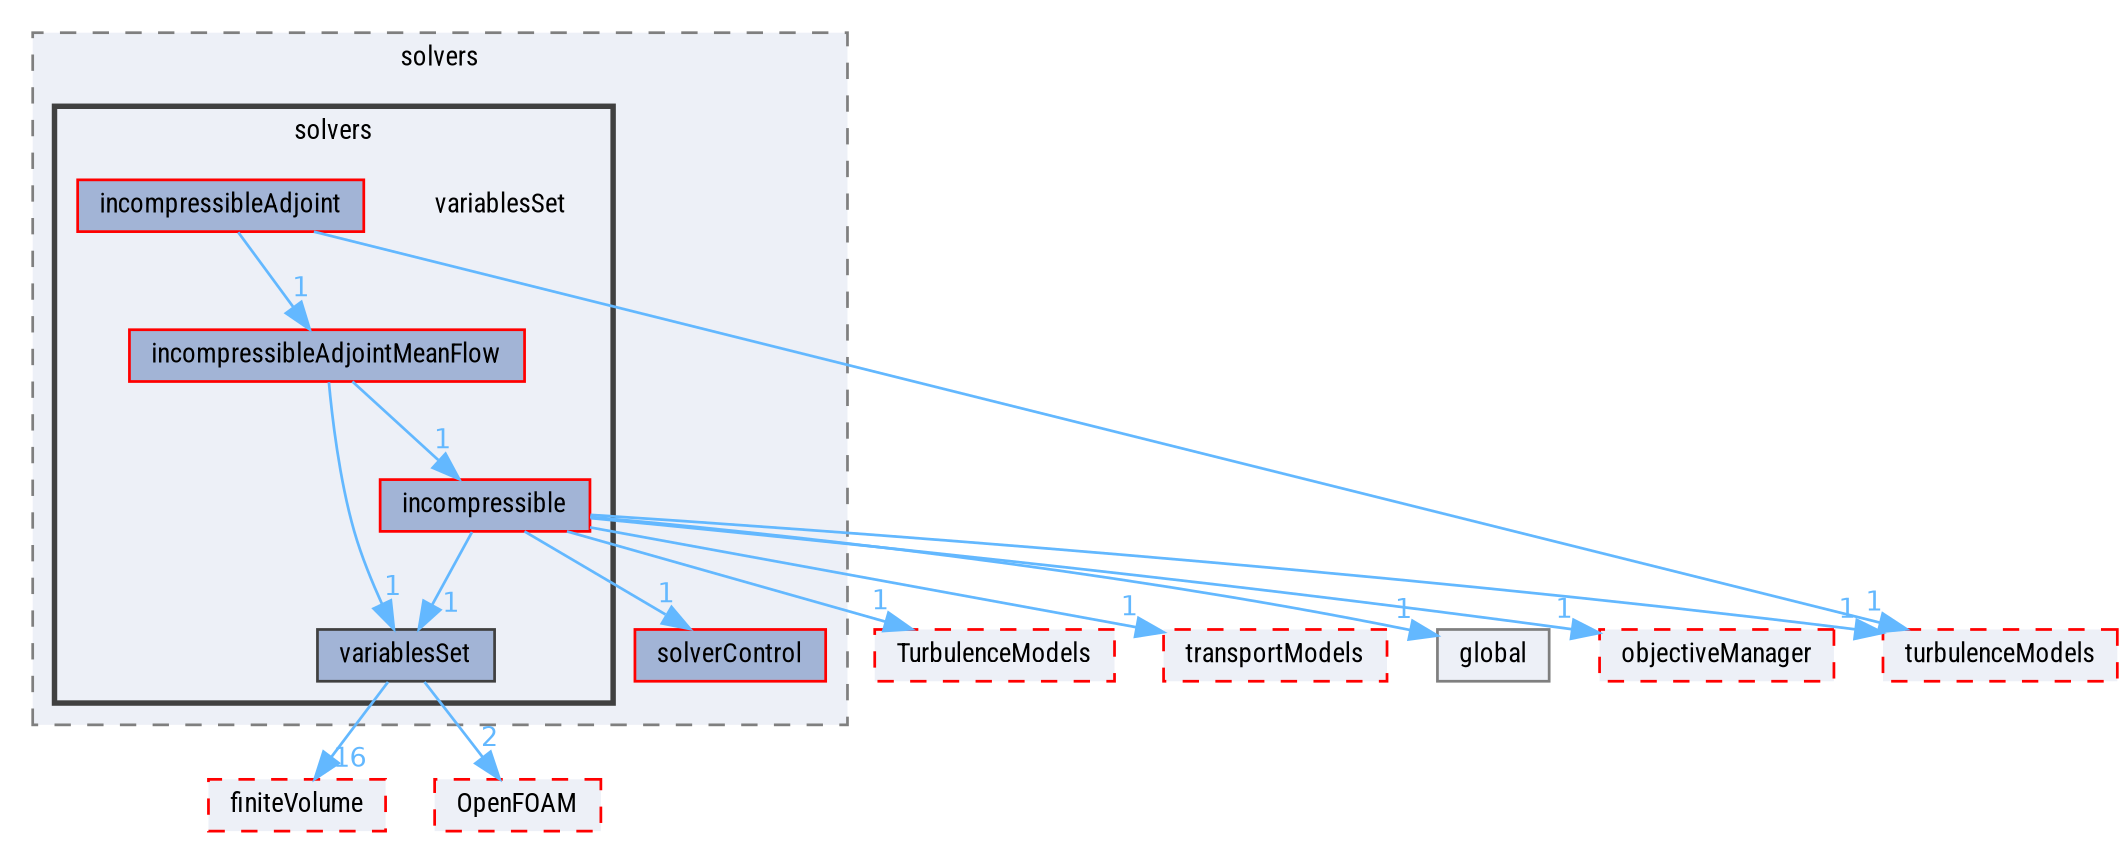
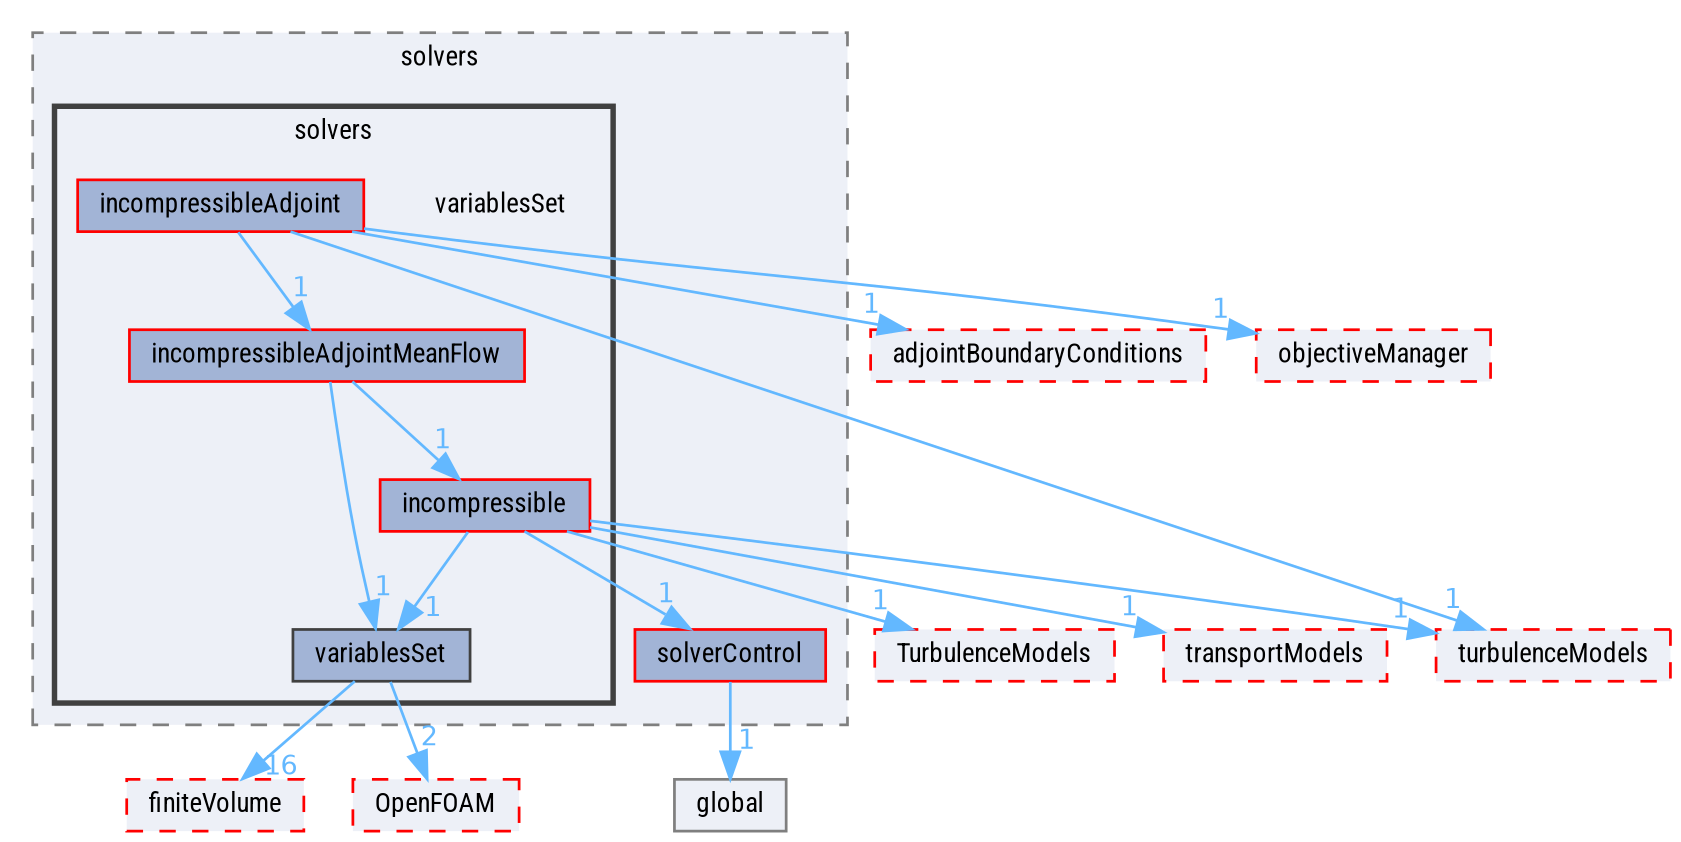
node "adjointBoundaryConditions": added
edge "incompressible" -> "global": now "solverControl" -> "global"
edge "incompressible" -> "objectiveManager": now "incompressibleAdjoint" -> "objectiveManager"
